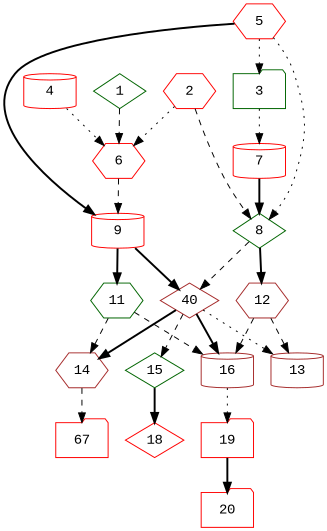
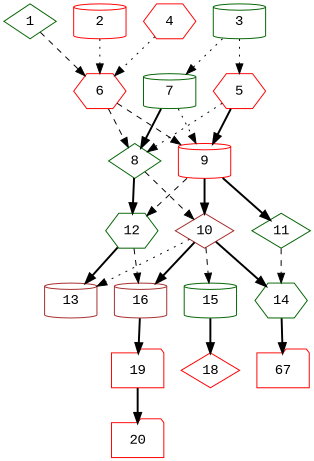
edge "5" -> "3": reversed
node "4": shape cylinder -> hexagon
node "2": shape hexagon -> cylinder
node "3": shape folder -> cylinder
edge "7" -> "9": added
node "7": color red -> darkgreen
edge "2" -> "8": now "6" -> "8"
edge "9" -> "12": added
node "11": shape hexagon -> diamond
node "40": label "40" -> "10"
node "12": color brown -> darkgreen
edge "11" -> "16": removed
edge "12" -> "13": style dashed -> bold
node "14": color brown -> darkgreen
node "15": shape diamond -> cylinder
edge "14" -> "67": style dashed -> bold
edge "16" -> "19": style dotted -> bold
